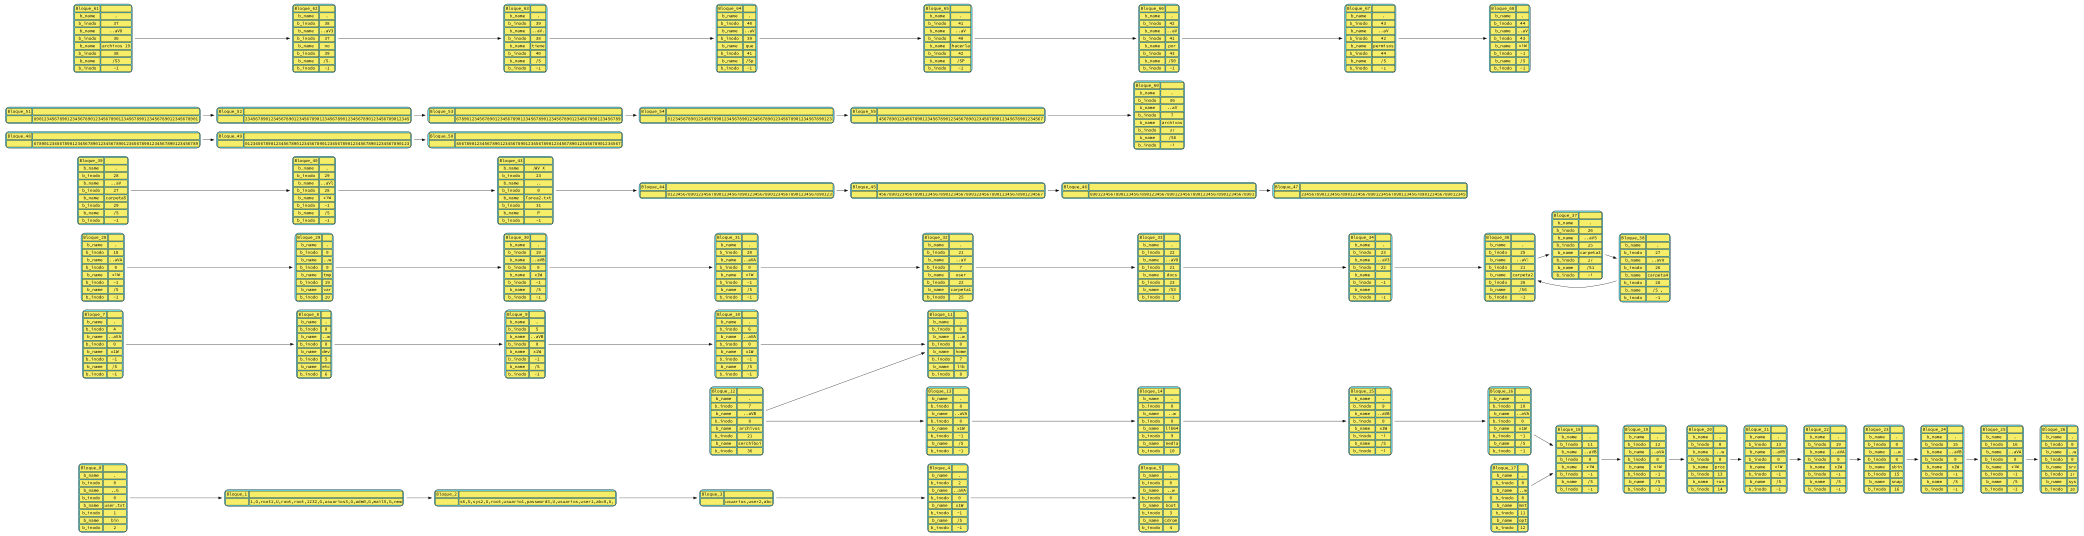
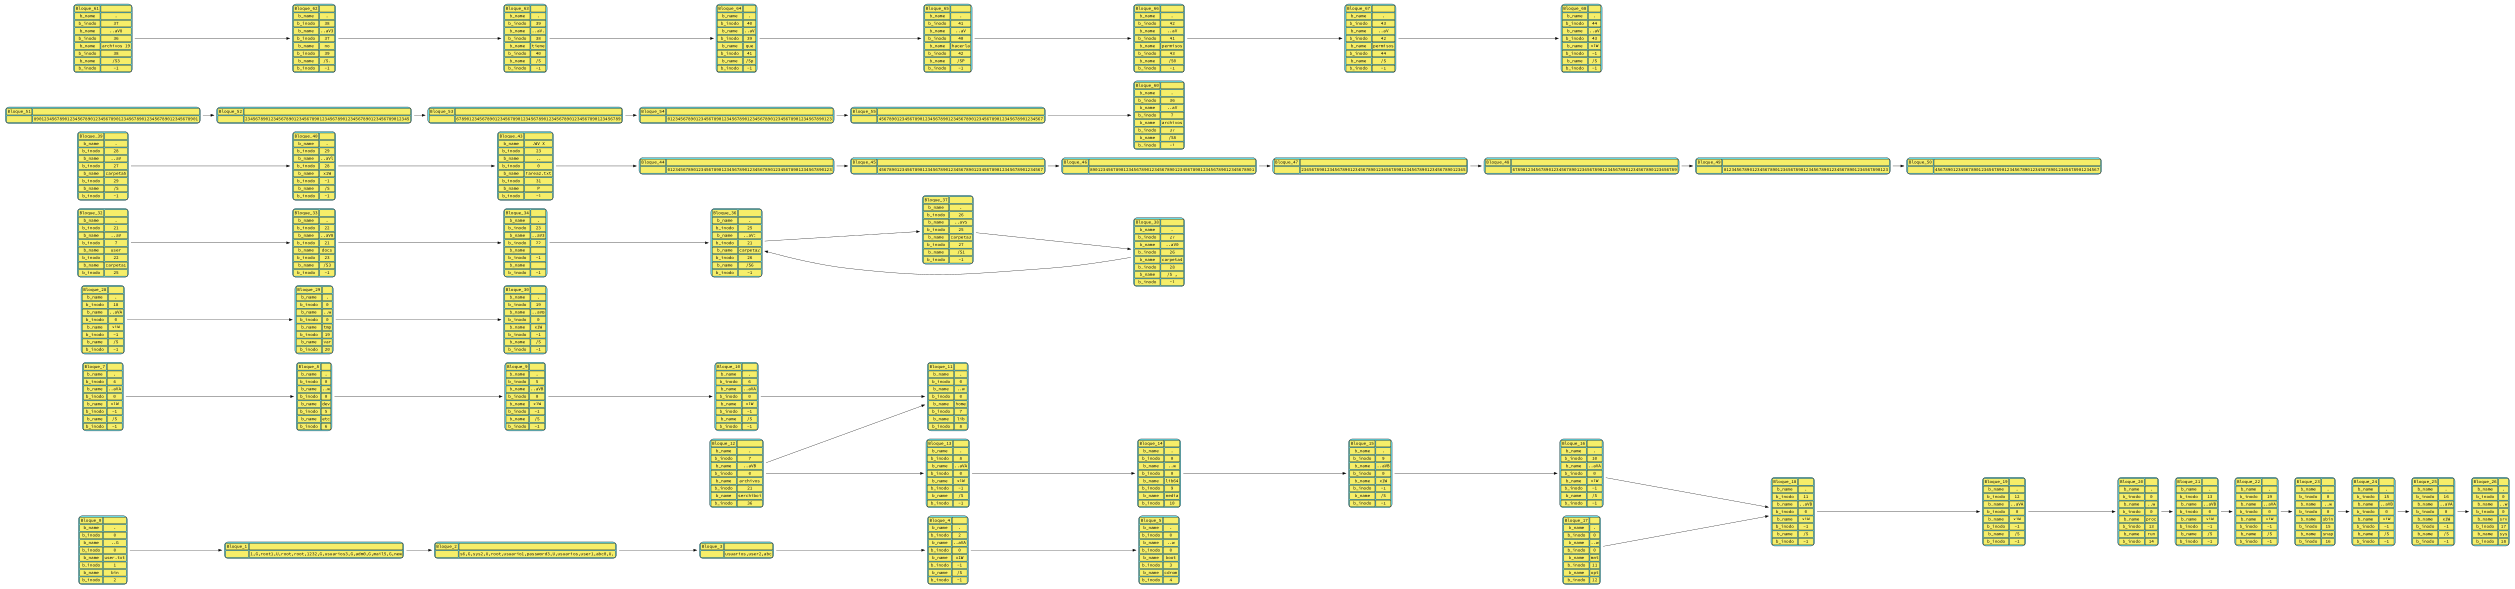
node "Bloque_66": text "por" -> "permisos"
edge "Bloque_47" -> "Bloque_48": added
node "Bloque_31": removed
